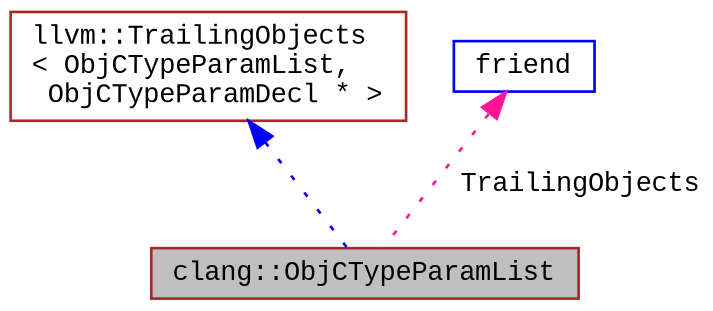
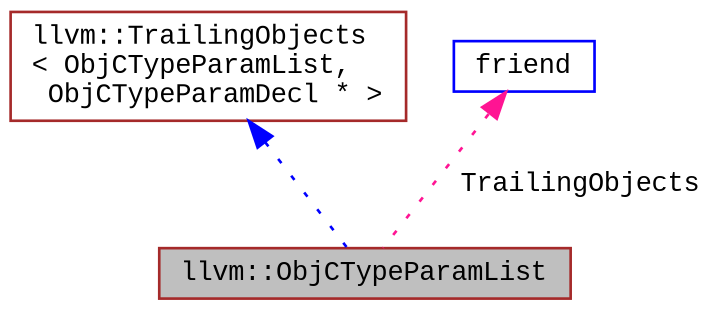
node "clang::ObjCTypeParamList": label "clang::ObjCTypeParamList" -> "llvm::ObjCTypeParamList"
